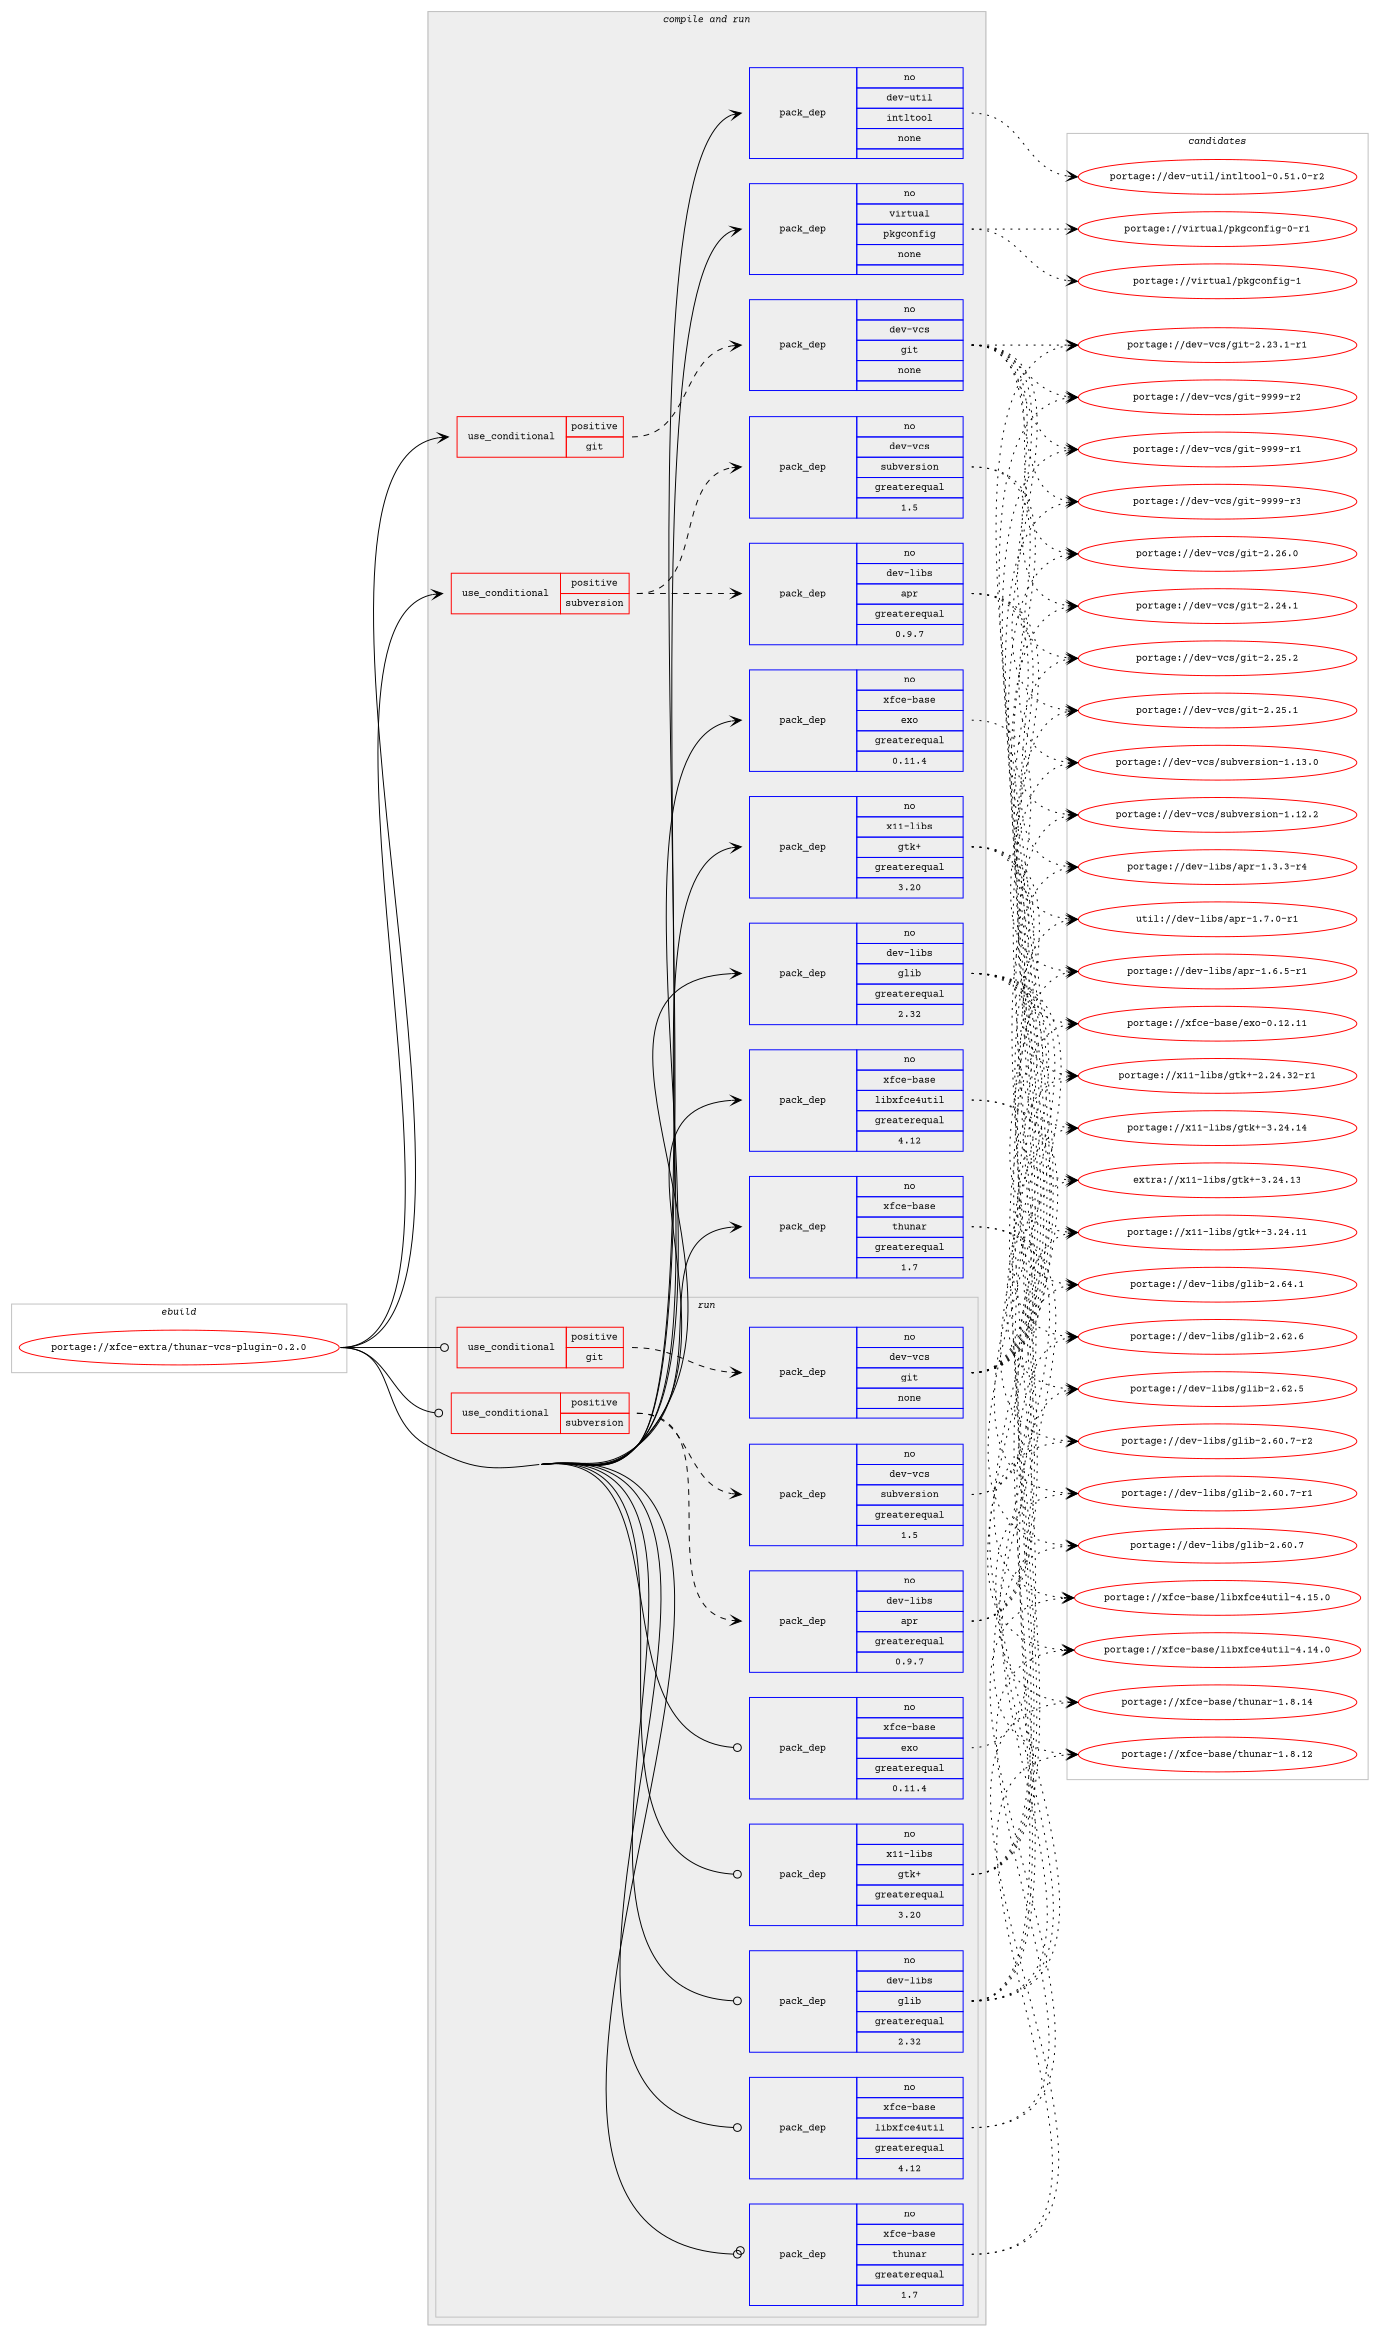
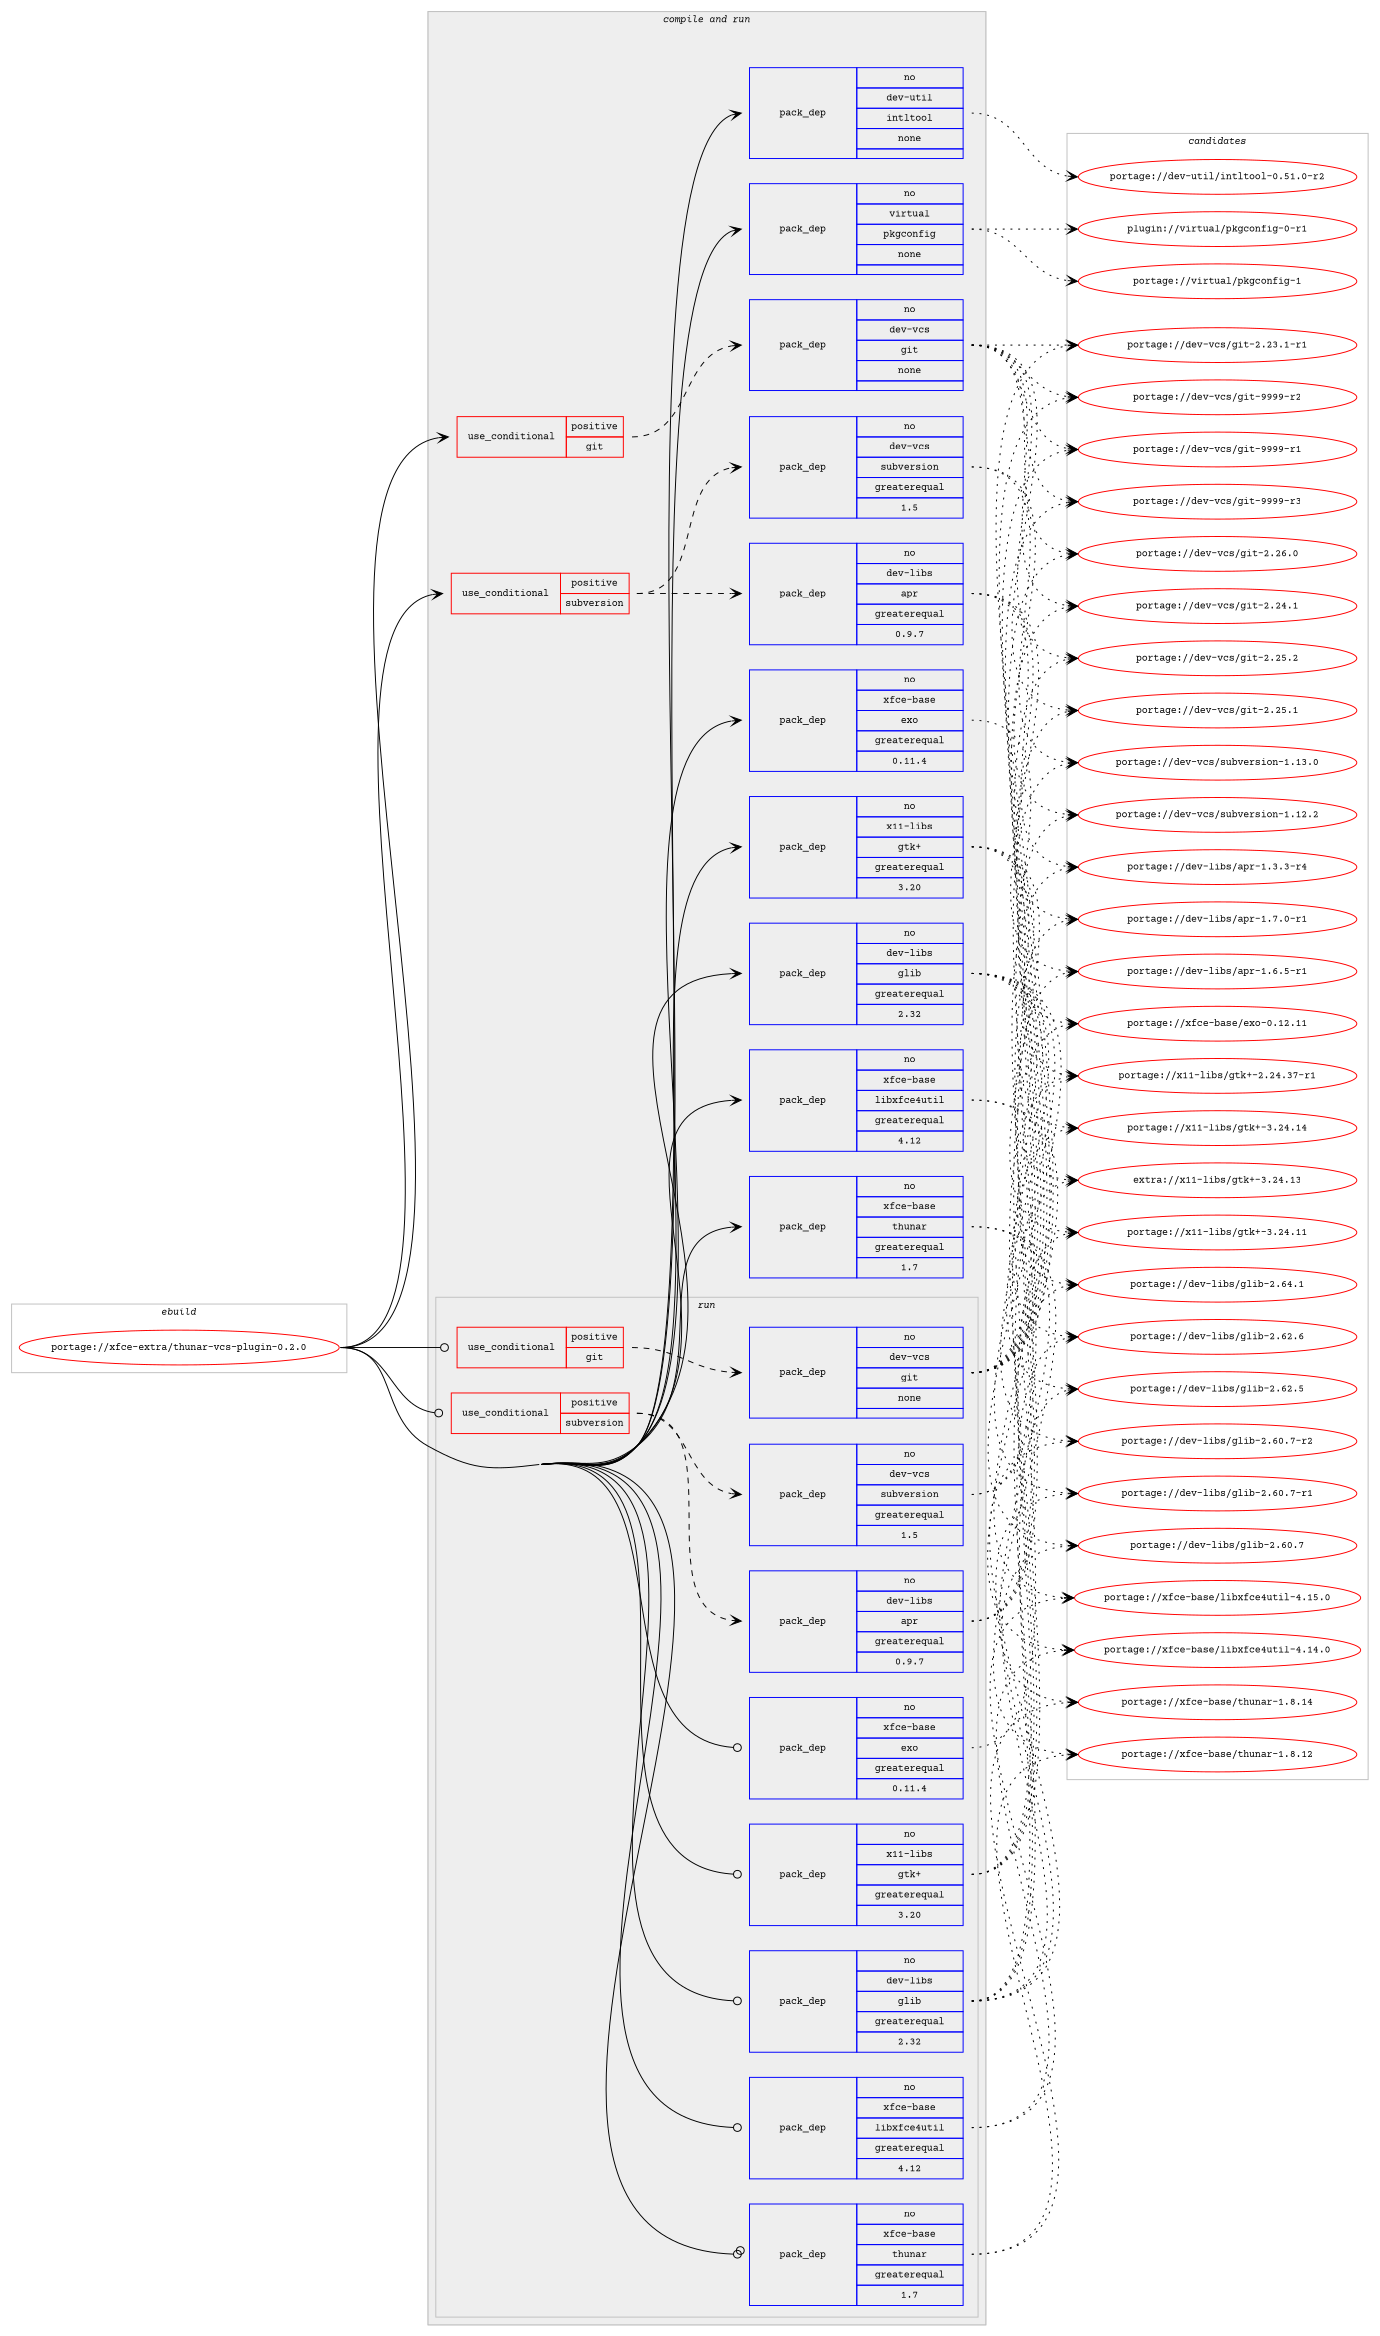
node "portage://virtual/pkgconfig-0-r1": label "portage://virtual/pkgconfig-0-r1" -> "plugin://virtual/pkgconfig-0-r1"
node "util://dev-libs/apr-1.7.0-r1": label "util://dev-libs/apr-1.7.0-r1" -> "portage://dev-libs/apr-1.7.0-r1"
node "portage://x11-libs/gtk+-2.24.32-r1": label "portage://x11-libs/gtk+-2.24.32-r1" -> "portage://x11-libs/gtk+-2.24.37-r1"
